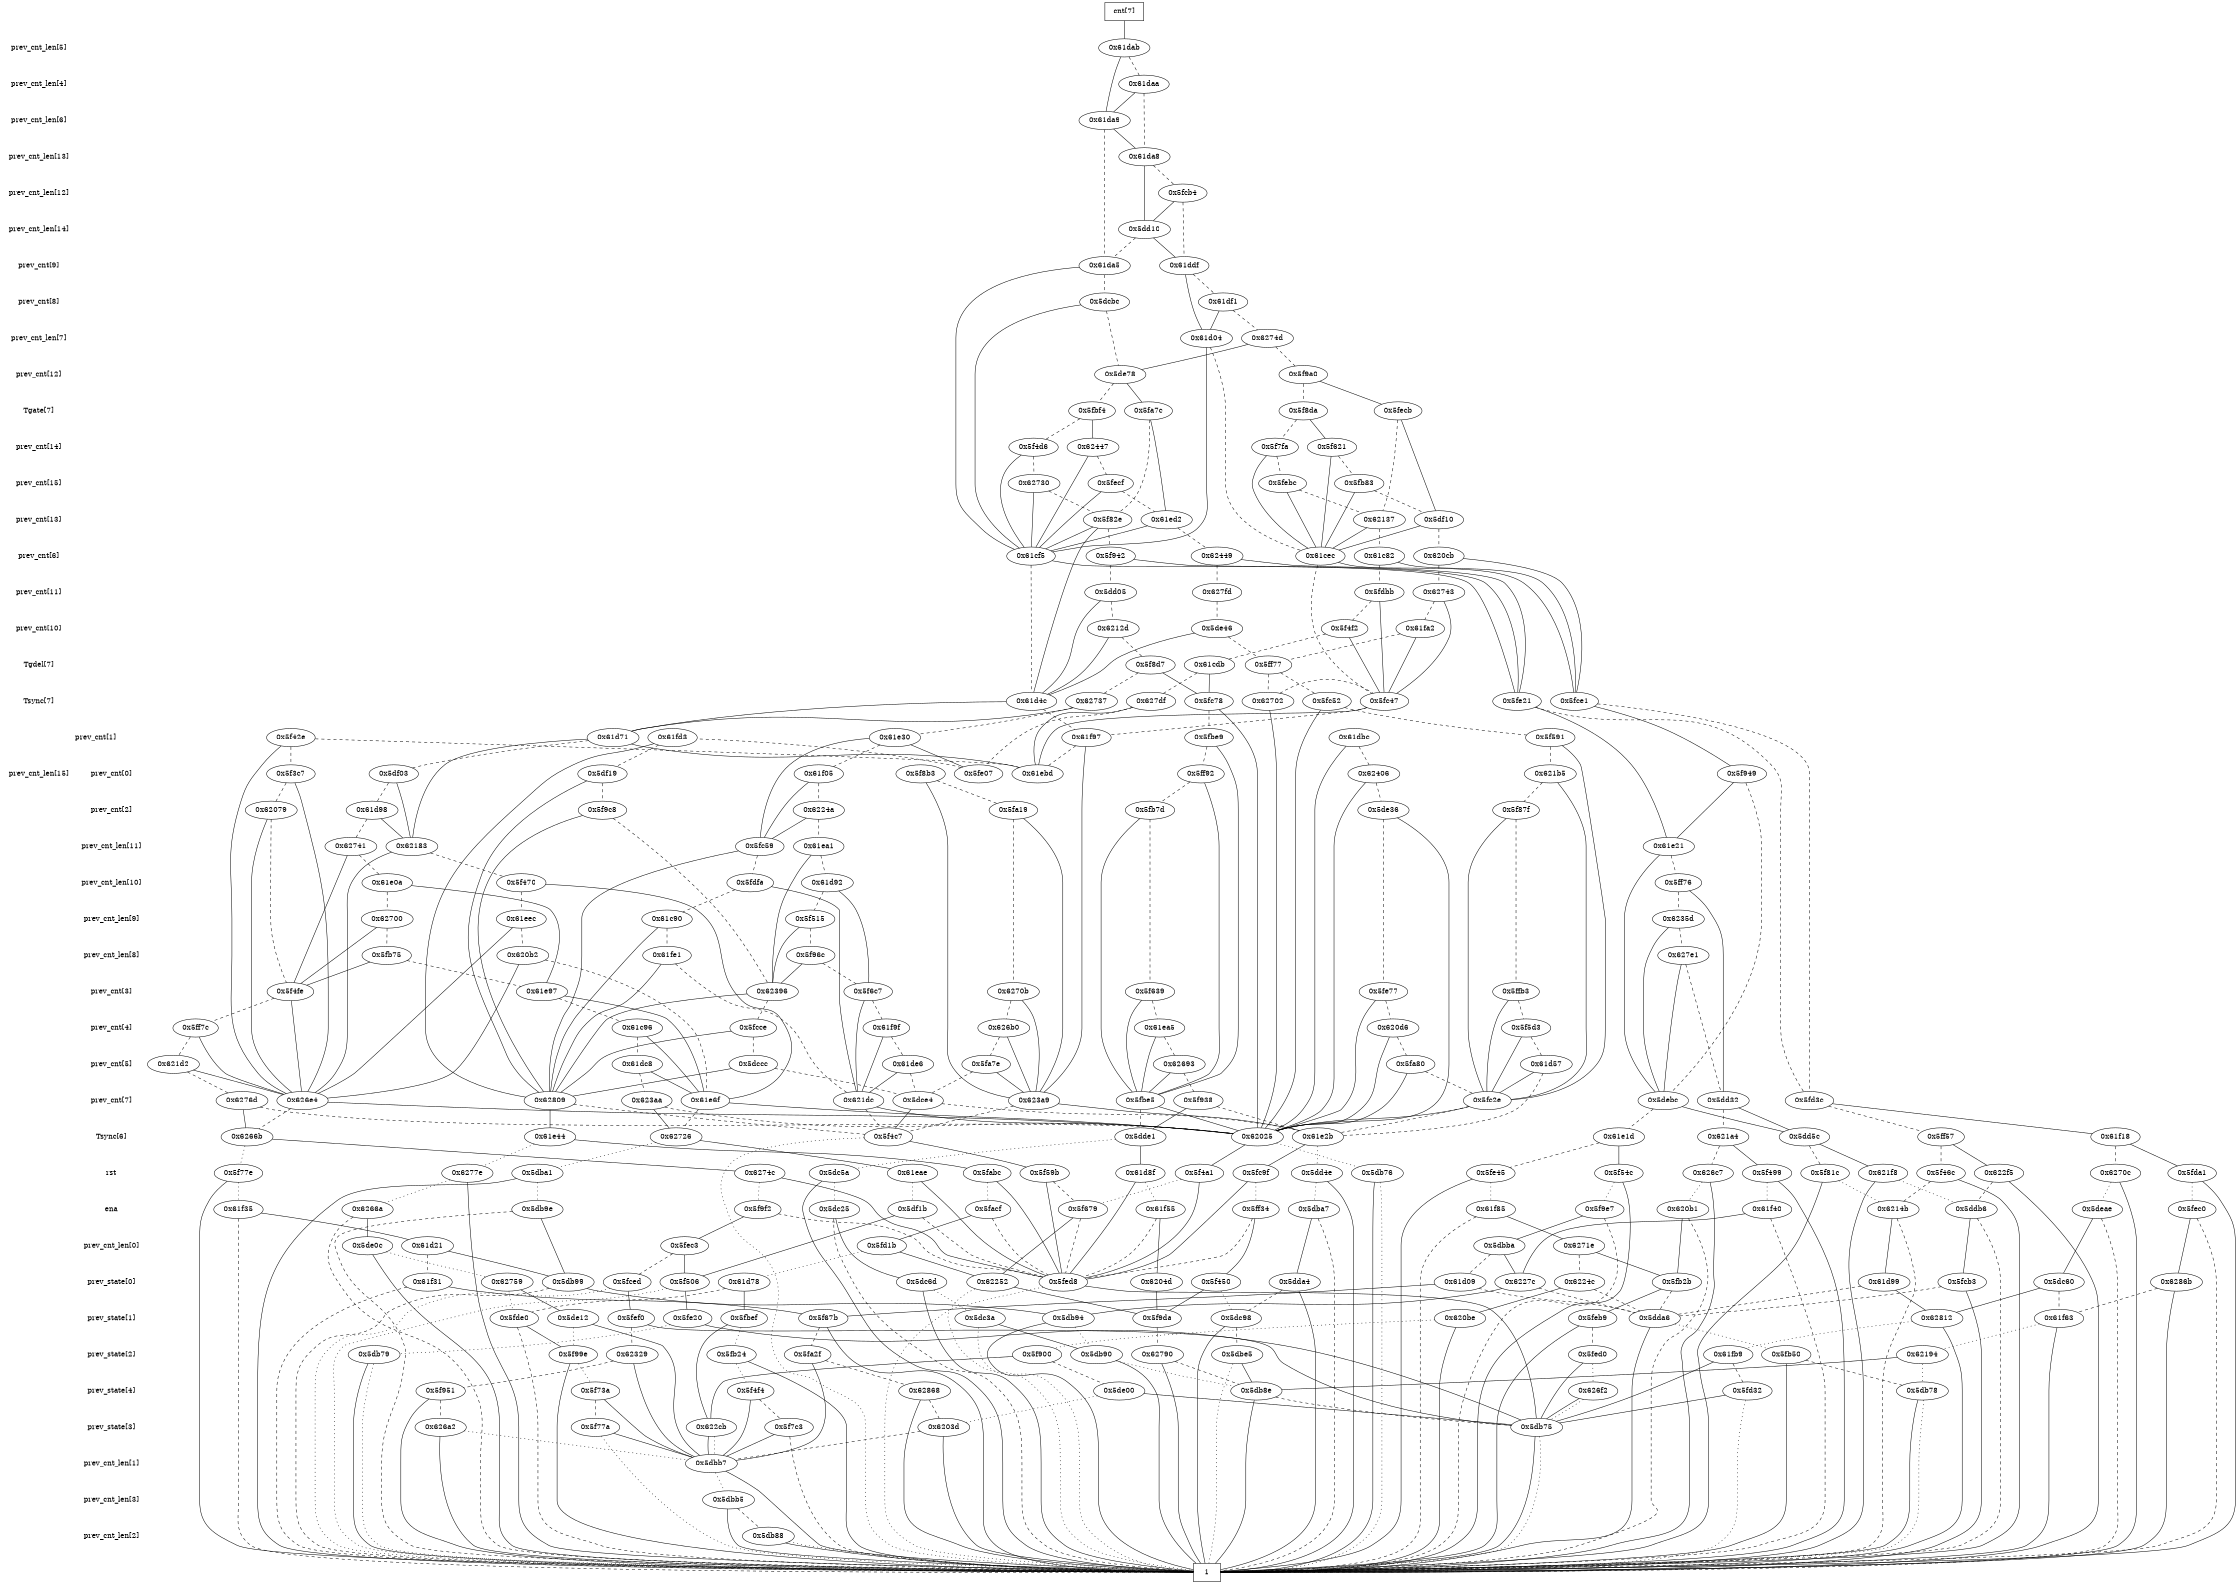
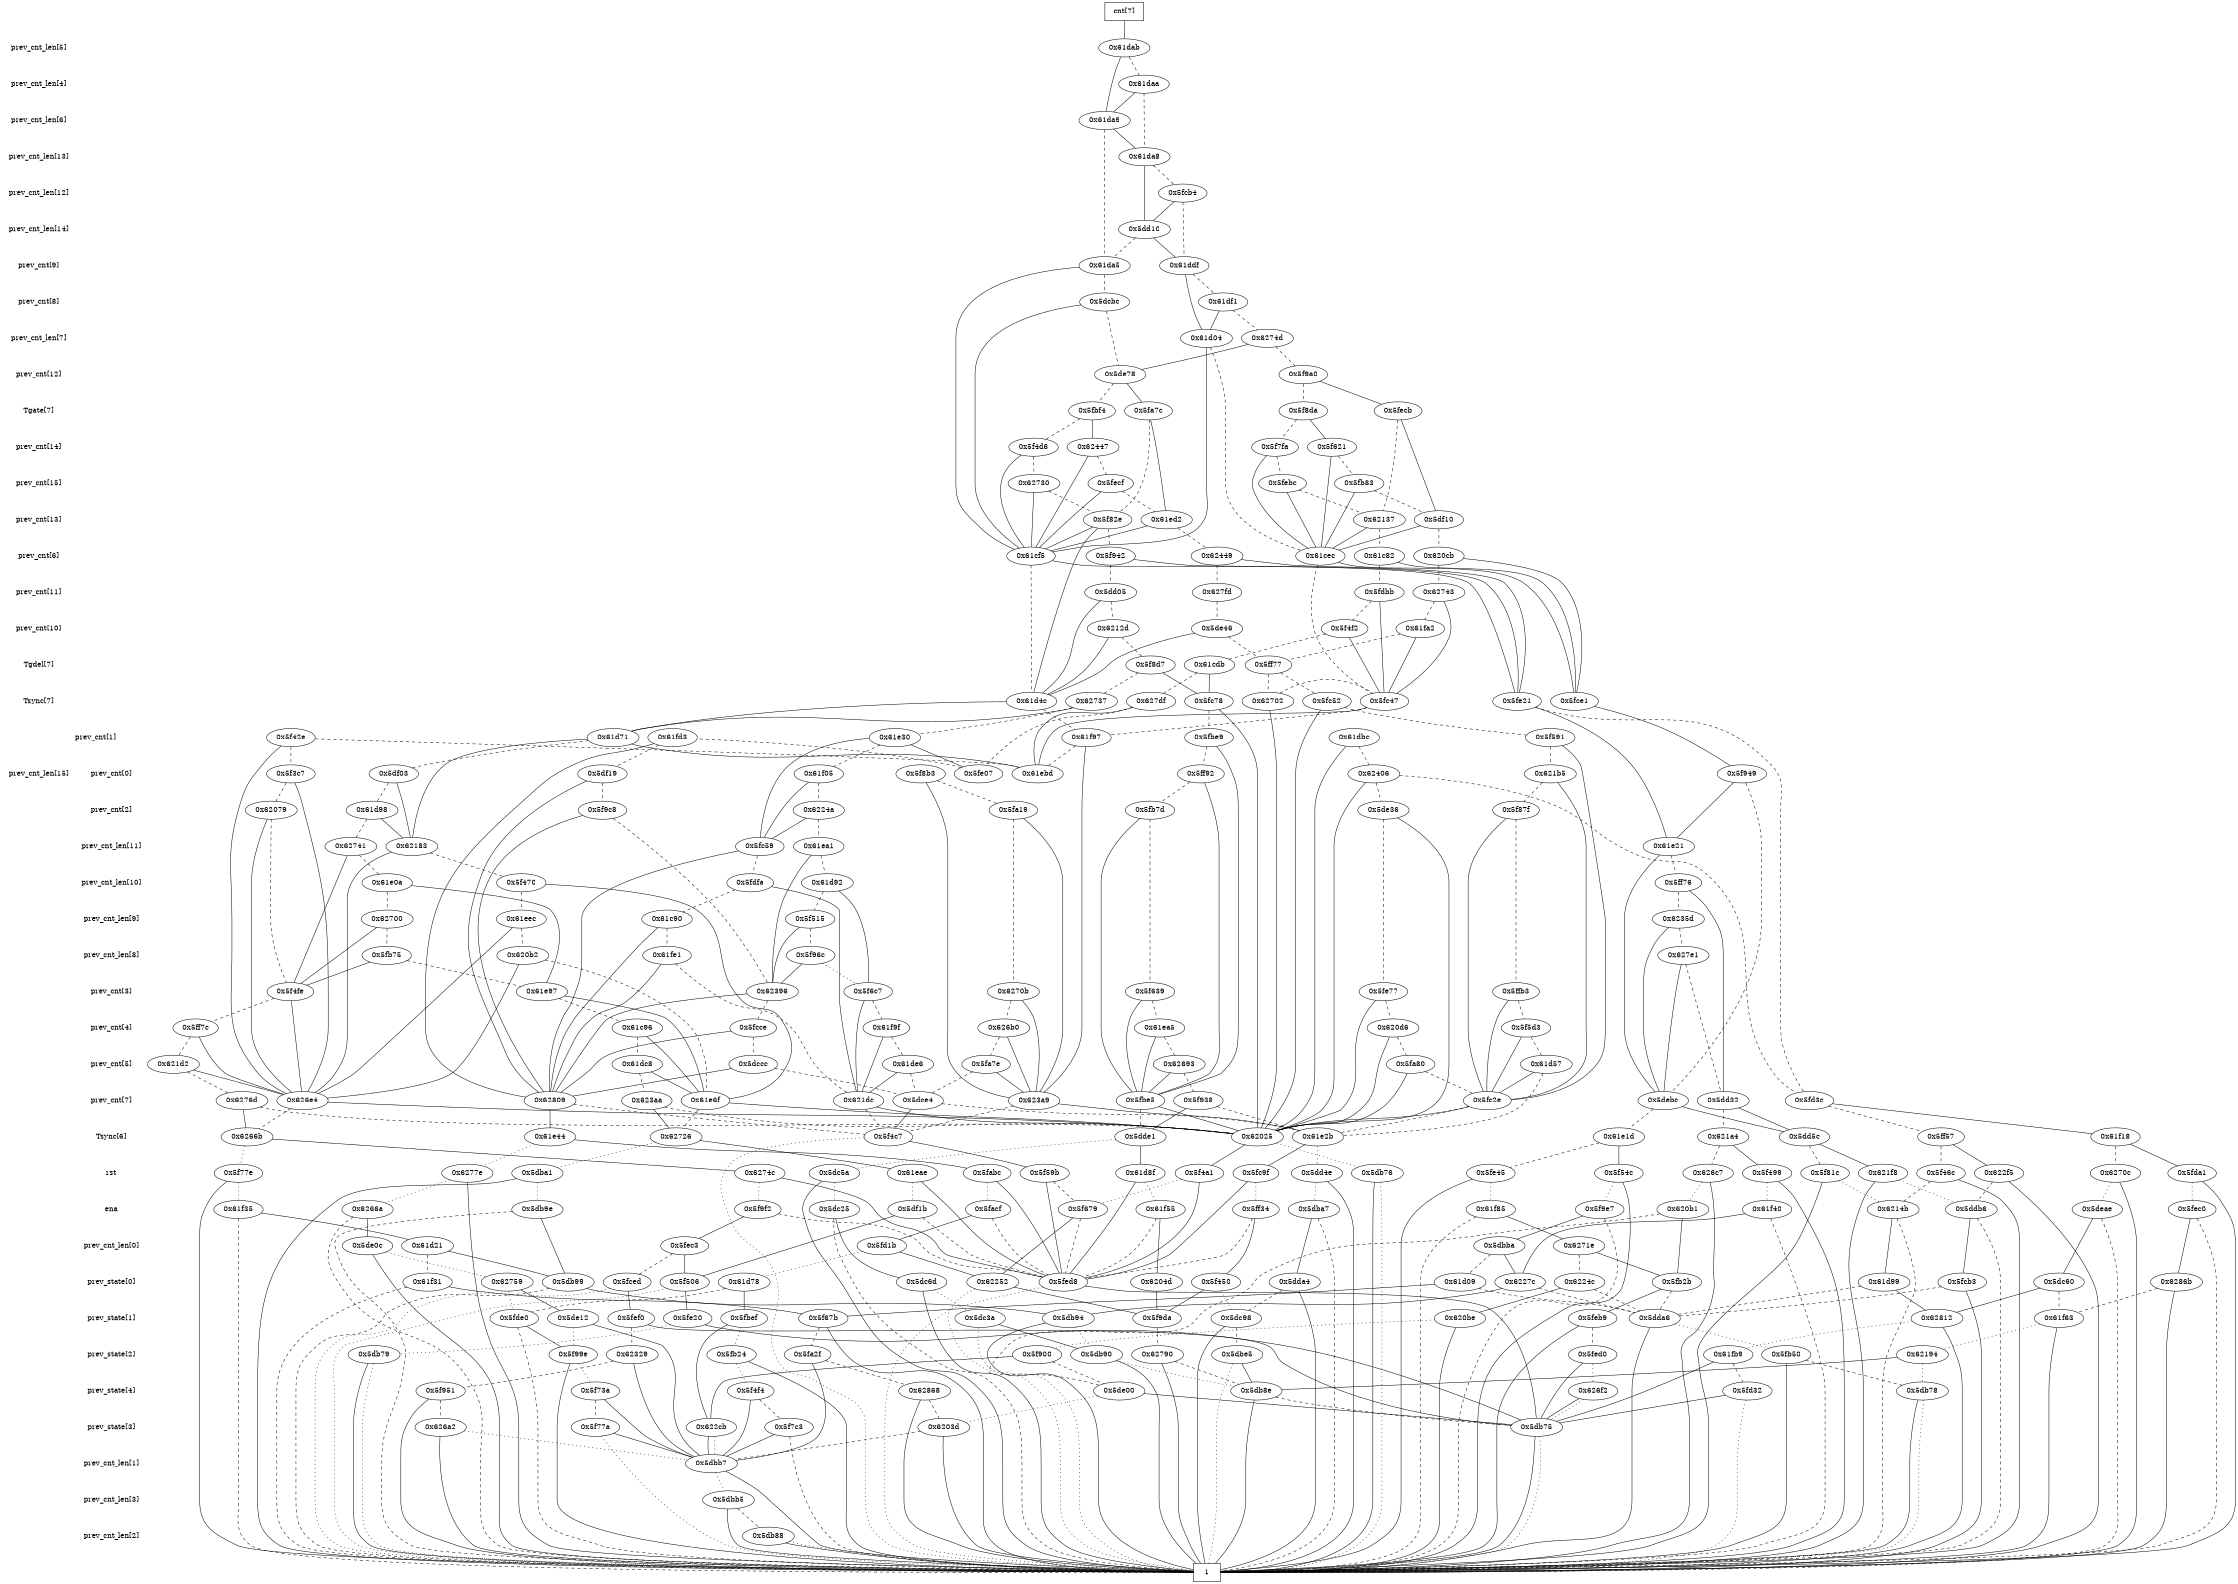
edge "0x5fce1" -- "0x5fd3c": now "0x62406" -- "0x5fd3c"
edge "0x5f96c" -- "0x5f6c7": style dashed -> dotted
edge "0x620b1" -- "1": now "0x620b1" -- "0x5de00"
